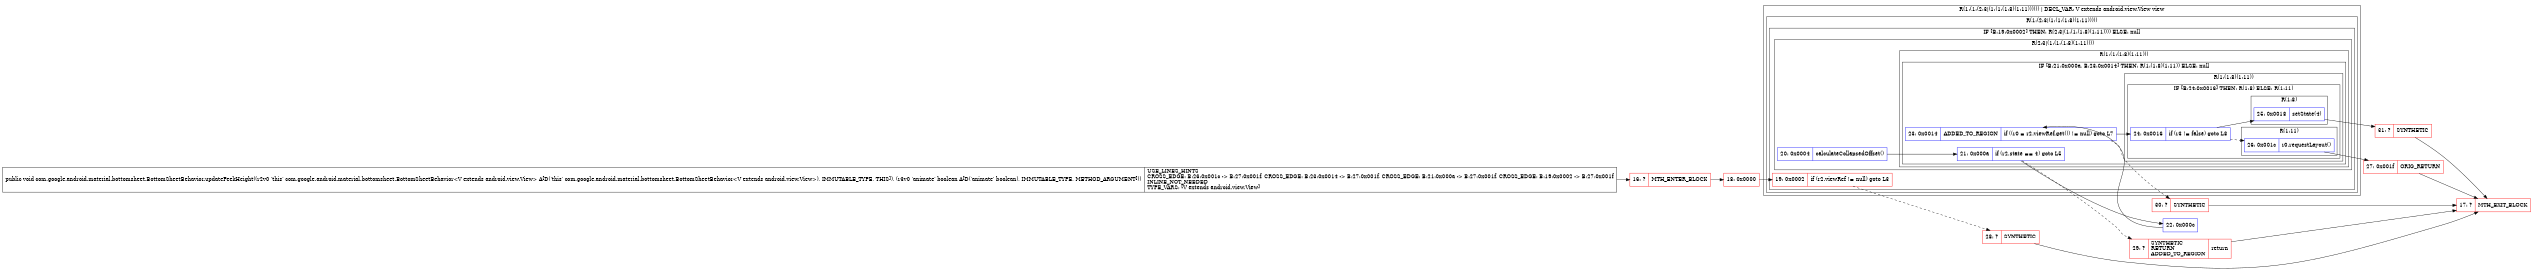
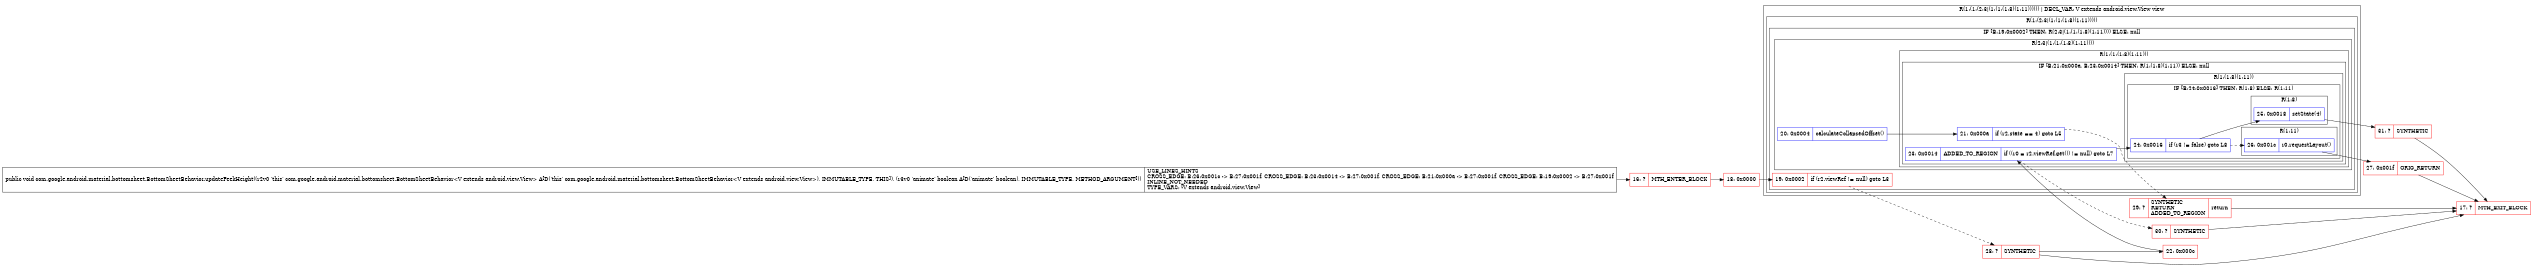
edge "21: 0x000a" -> "22: 0x000c": now "28: ?" -> "22: 0x000c"
node "22: 0x000c": color blue -> red
